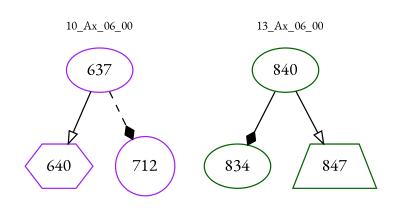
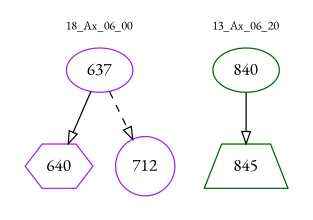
cluster "10_Ax_06_00": label "10_Ax_06_00" -> "18_Ax_06_00"
cluster "13_Ax_06_00": label "13_Ax_06_00" -> "13_Ax_06_20"
edge "637" -> "712": arrowhead diamond -> onormal
node "834": removed
node "847": label "847" -> "845"
